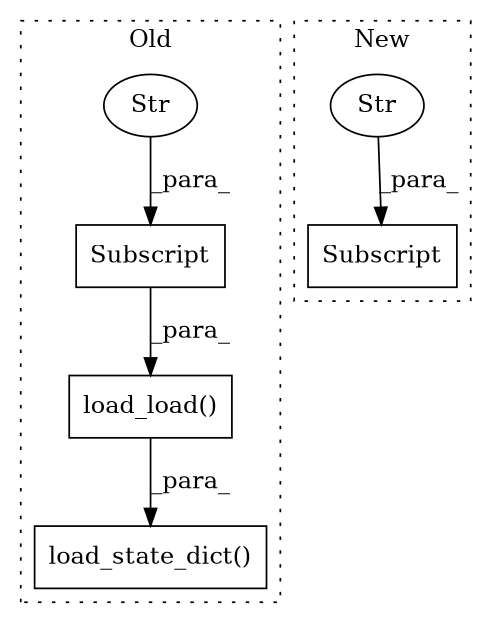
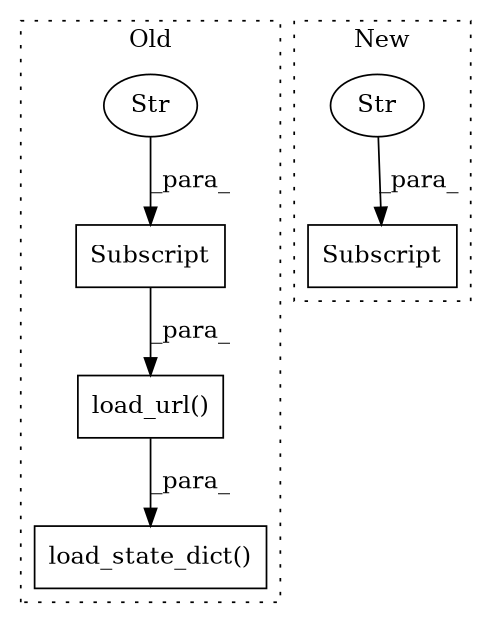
node "load_load()": label "load_load()" -> "load_url()"
